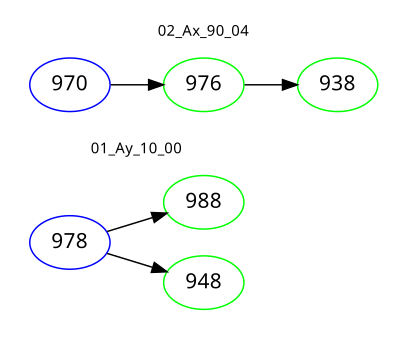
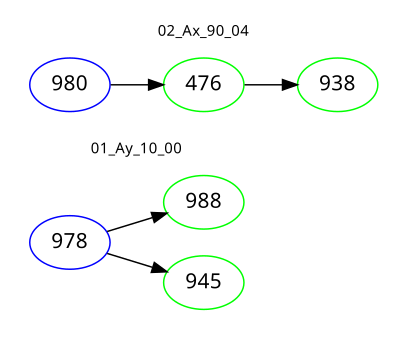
node "970": label "970" -> "980"
node "976": label "976" -> "476"
node "948": label "948" -> "945"
